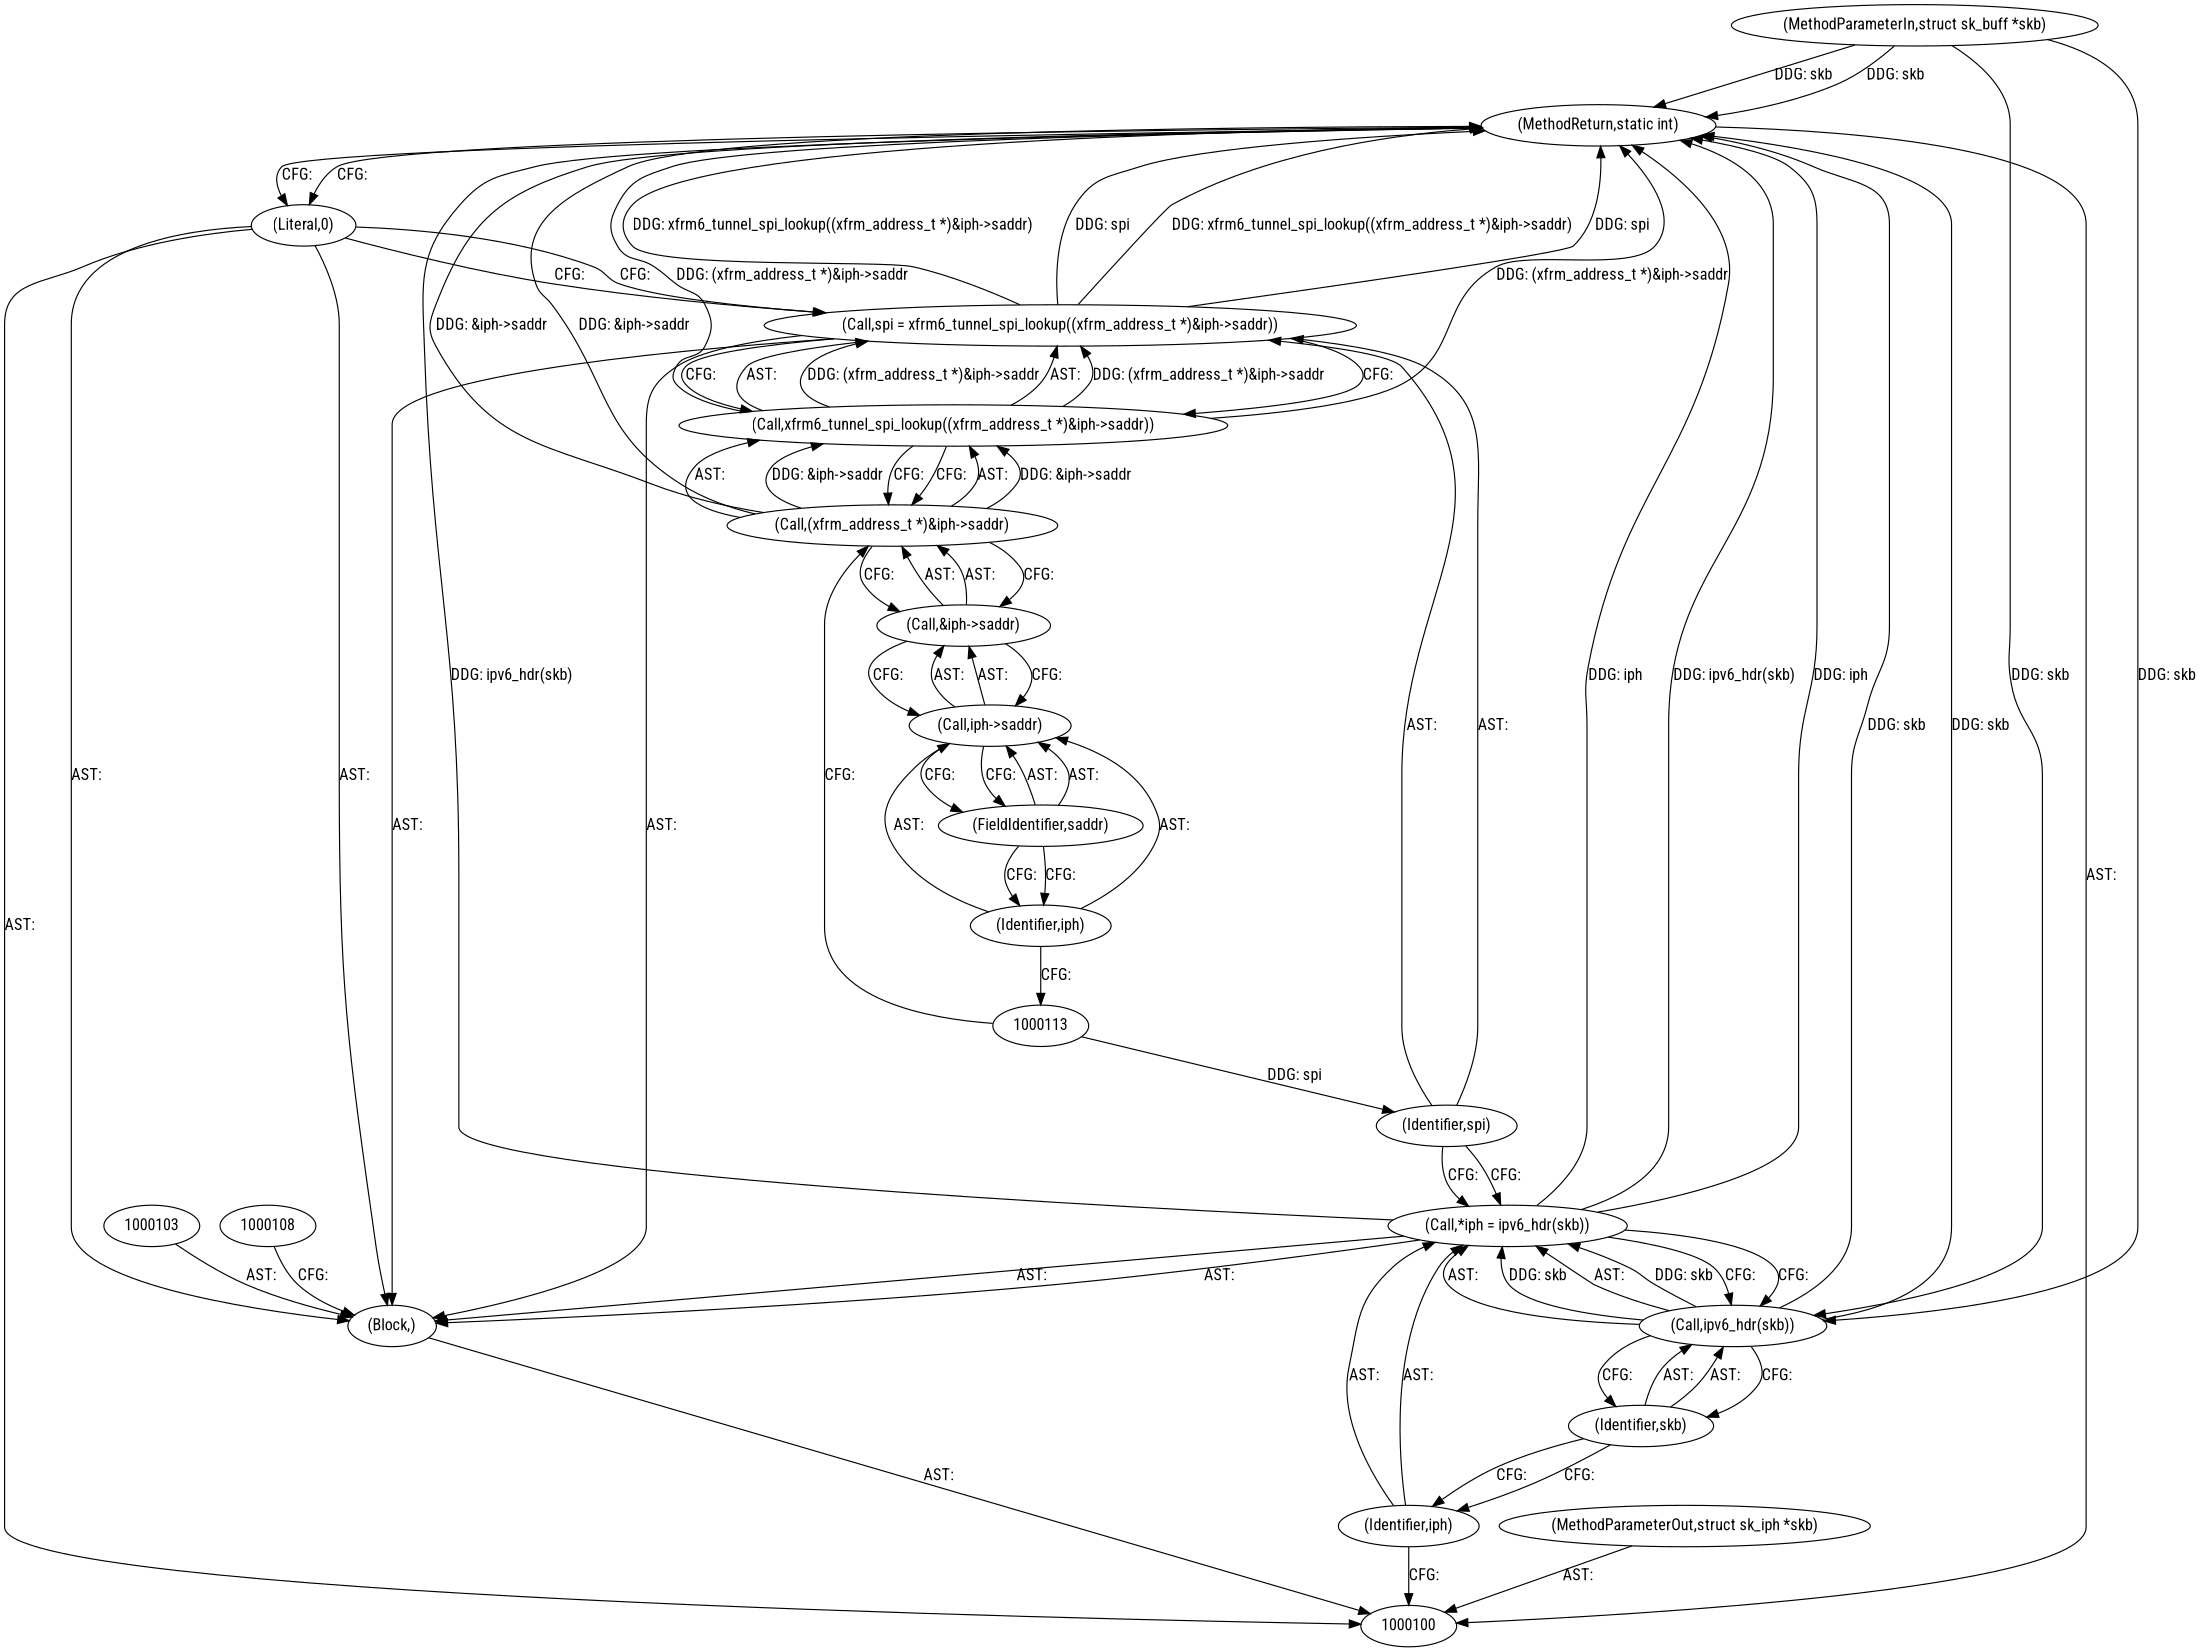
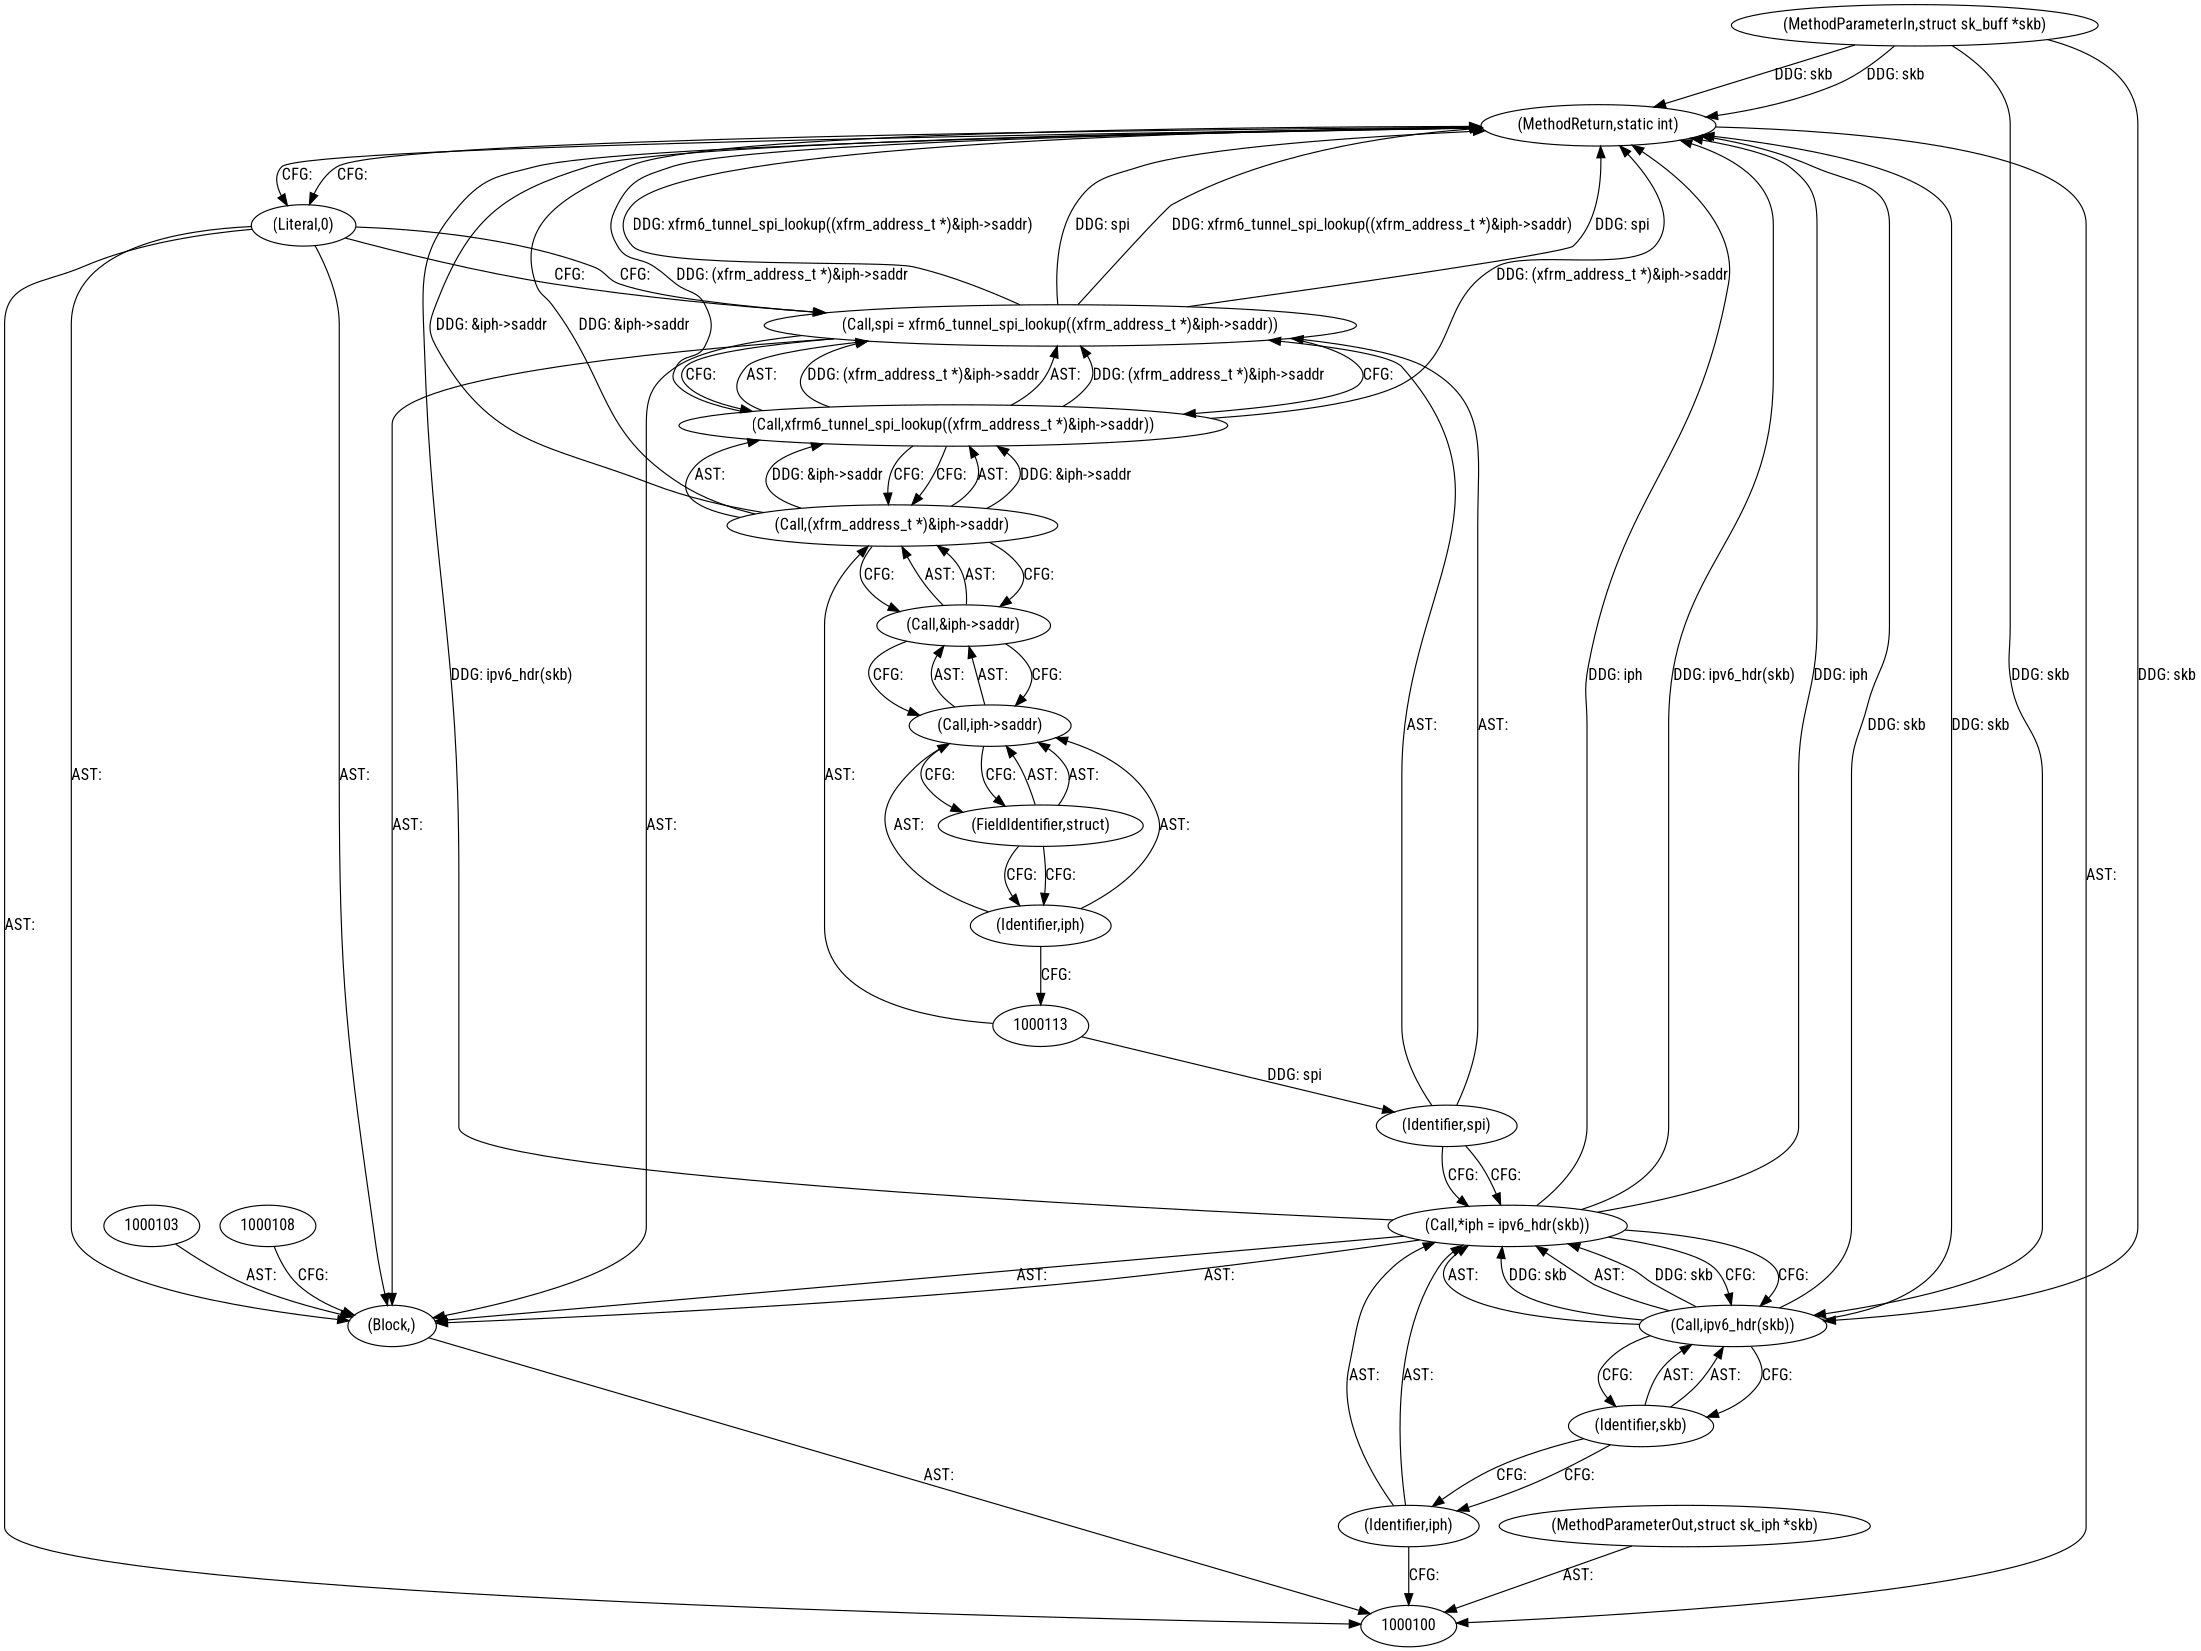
edge "1000113" -> "(Call,(xfrm_address_t *)&iph->saddr)": label "CFG: " -> "AST: "
node "(FieldIdentifier,saddr)": label "(FieldIdentifier,saddr)" -> "(FieldIdentifier,struct)"
